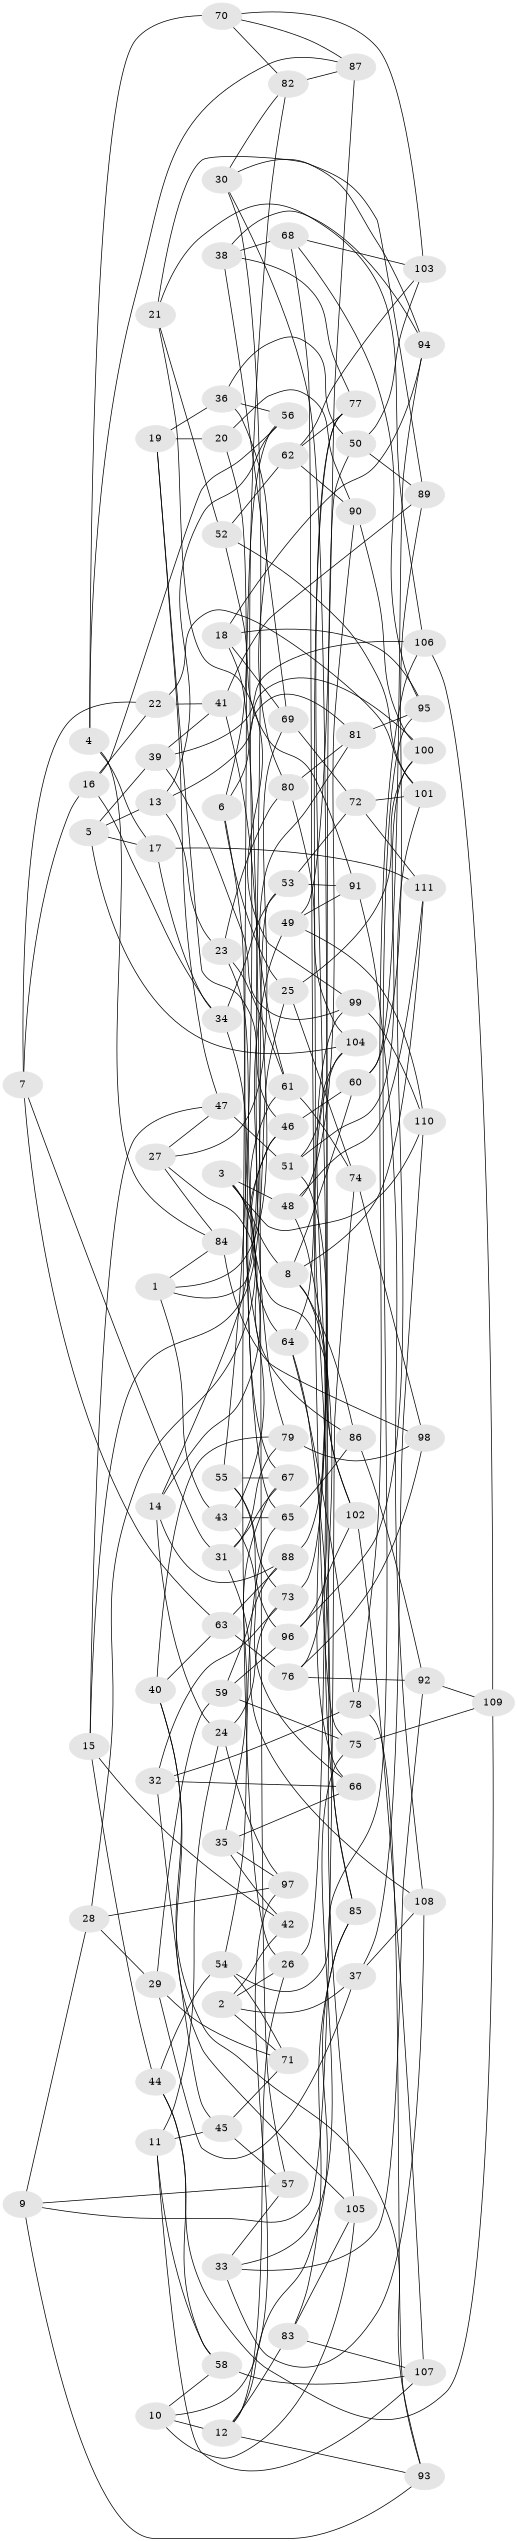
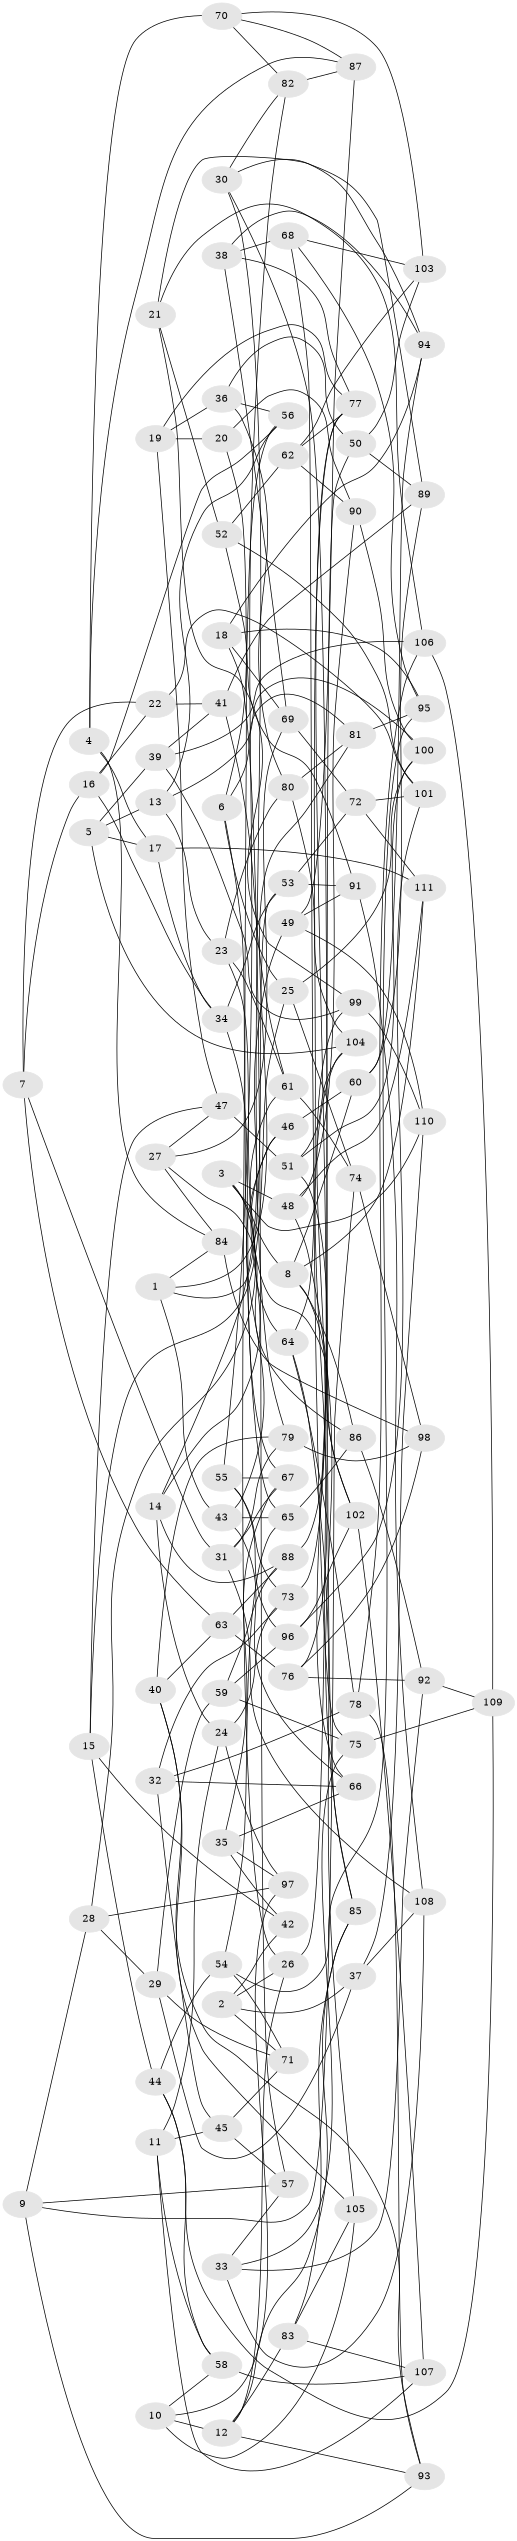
edge "19" -- "46": now "19" -- "77"
